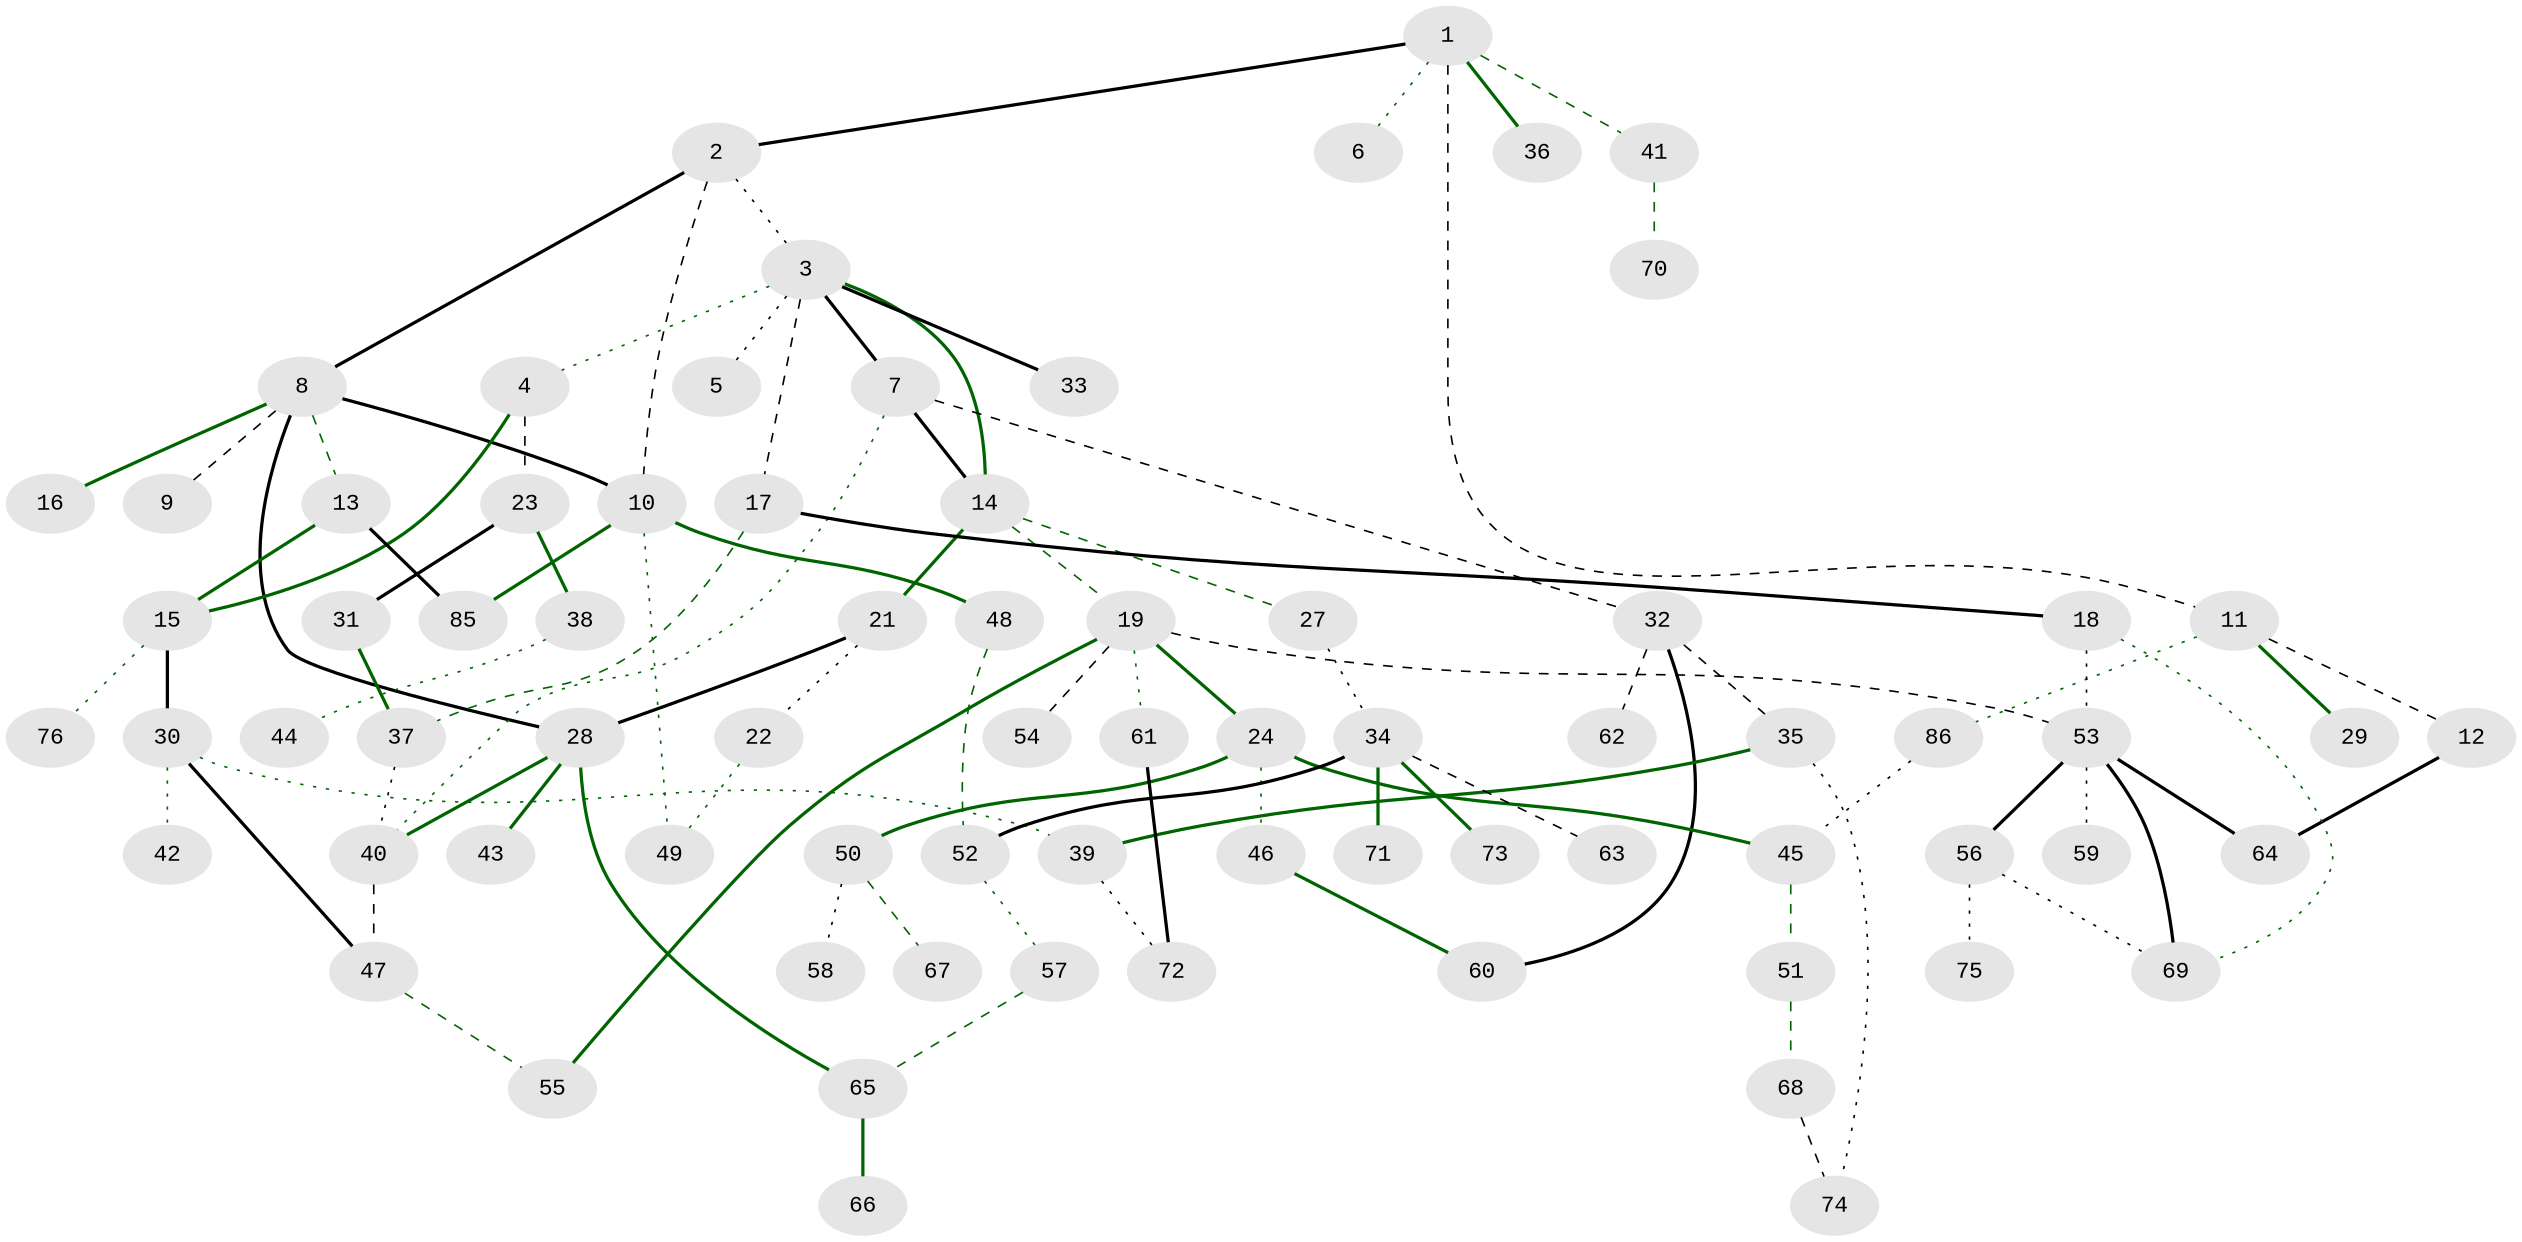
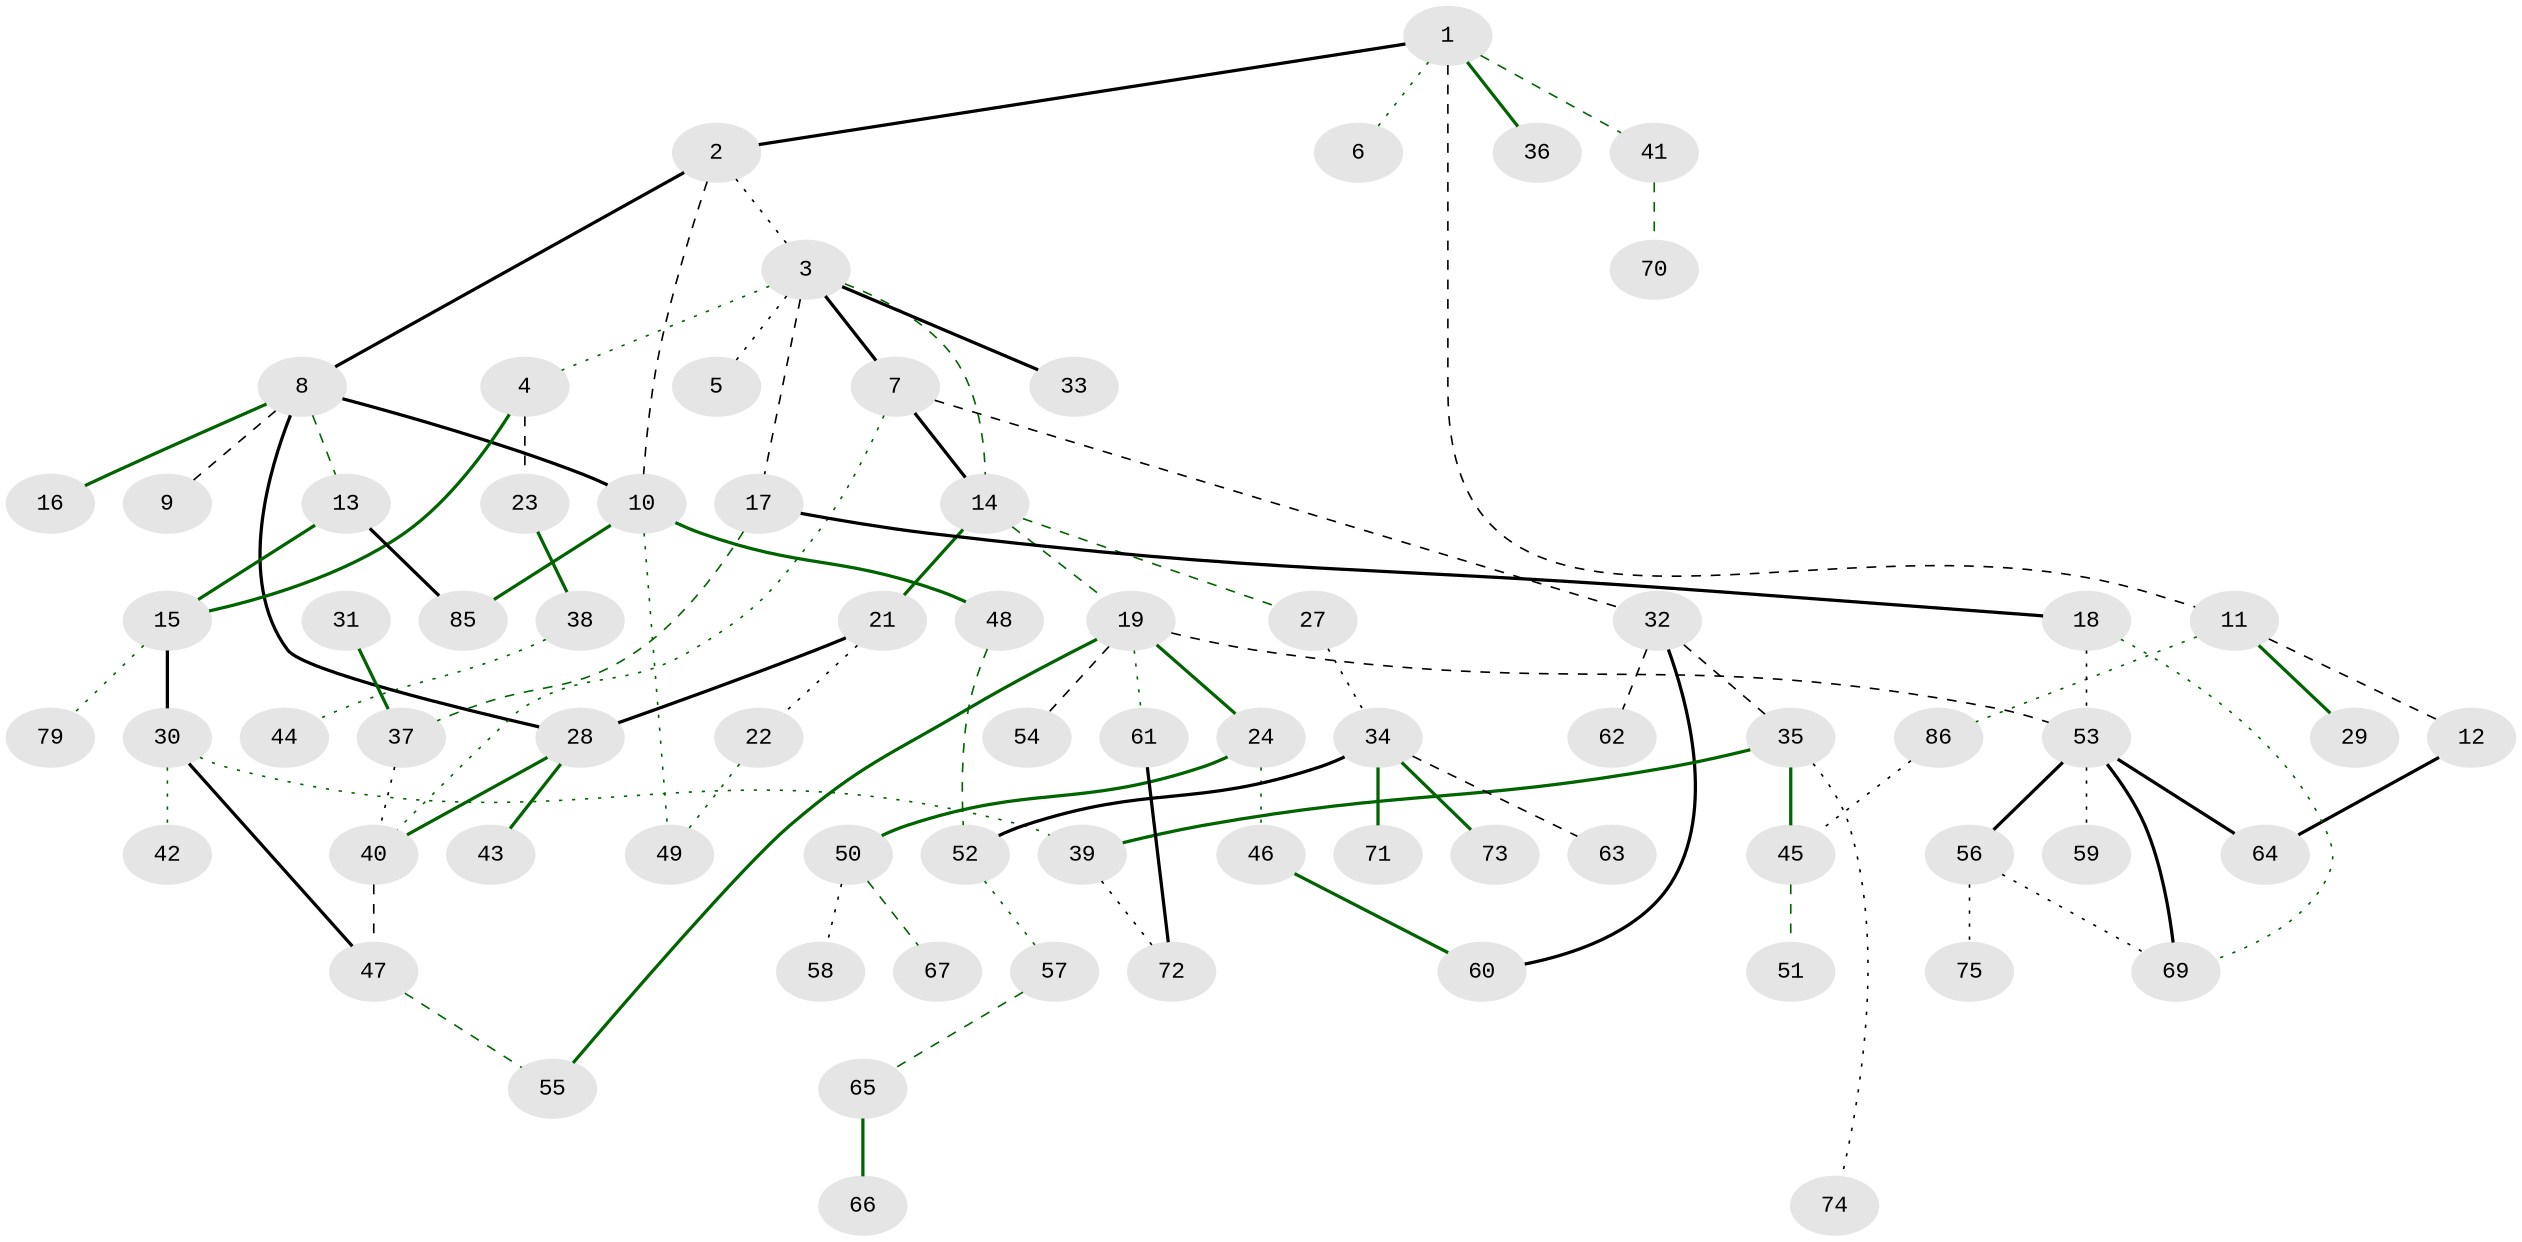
edge "3" -- "14": style bold -> dashed
edge "23" -- "31": removed
node "76": label "76" -> "79"
edge "24" -- "45": now "35" -- "45"
edge "28" -- "65": removed
node "68": removed
